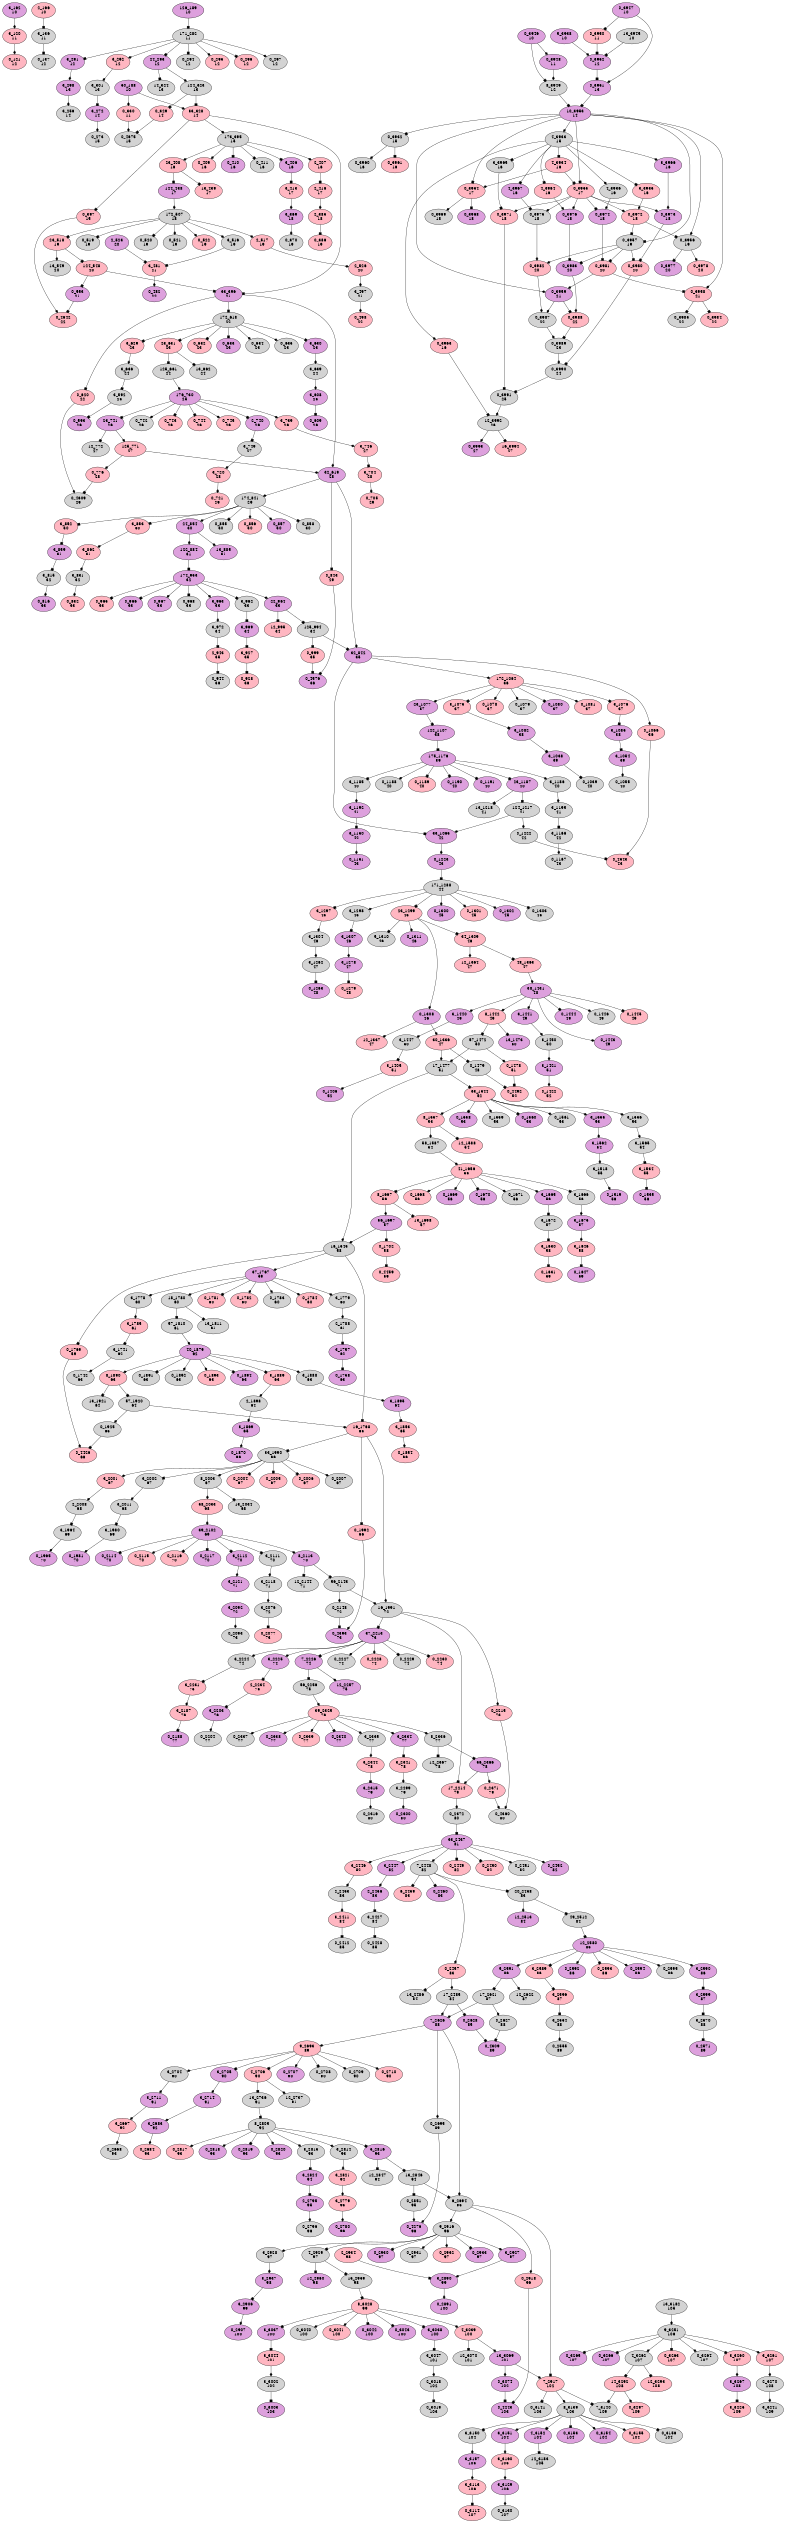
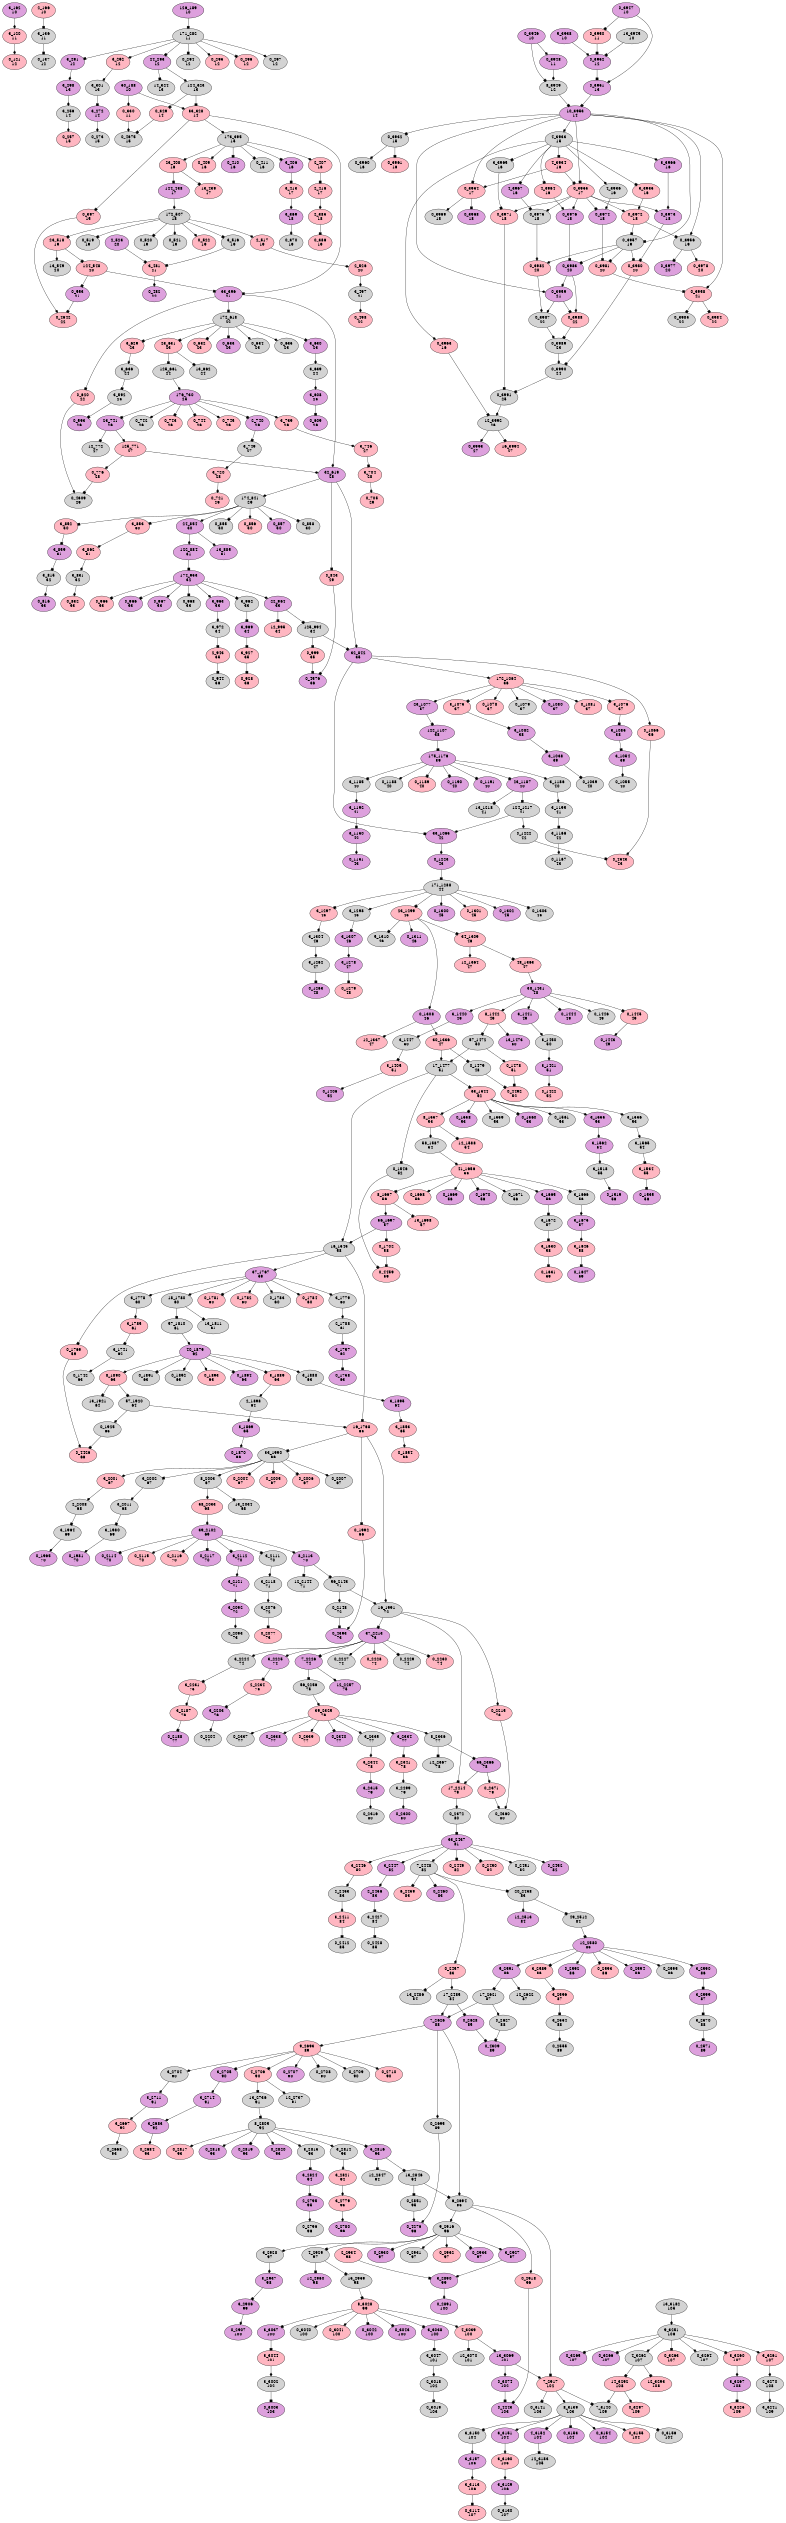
node "0_257 15": added
edge "172_507 18" -> "3_516 19": arrowhead diamond -> box
edge "0_3981 20" -> "0_3959 21": now "0_3983 20" -> "0_3959 21"
edge "38_1431 48" -> "0_1443 49": now "0_1445 49" -> "0_1443 49"
node "0_1546 52": added
edge "3_2121 71" -> "3_2092 72": added
